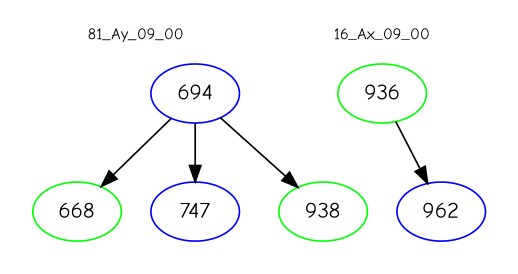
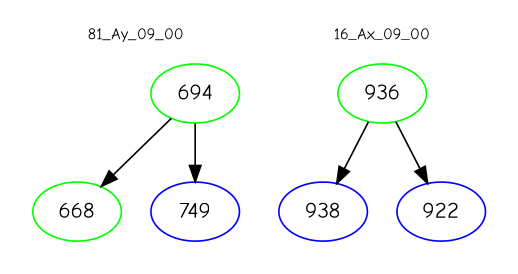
node "694": color blue -> green
edge "694" -> "938": now "936" -> "938"
node "747": label "747" -> "749"
node "938": color green -> blue
node "962": label "962" -> "922"
